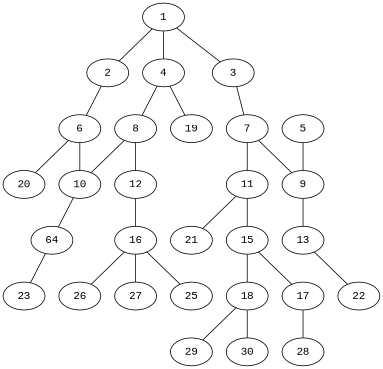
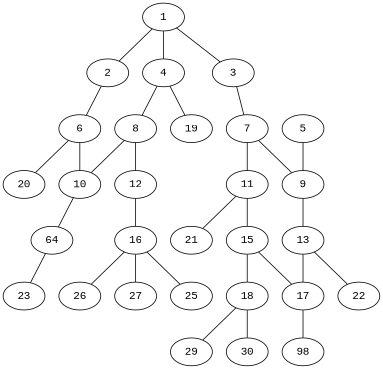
edge "13" -- "17": added
node "28": label "28" -> "98"
